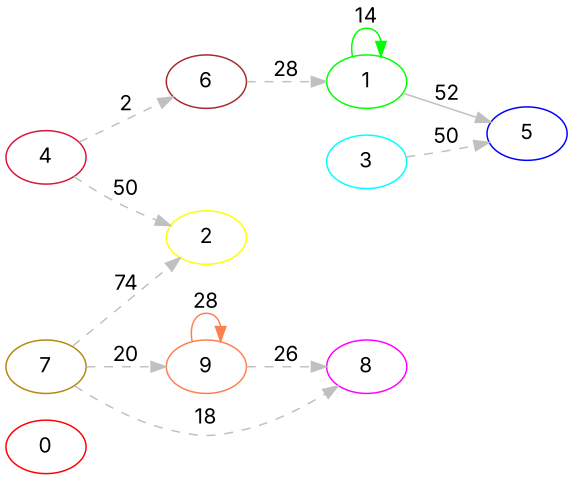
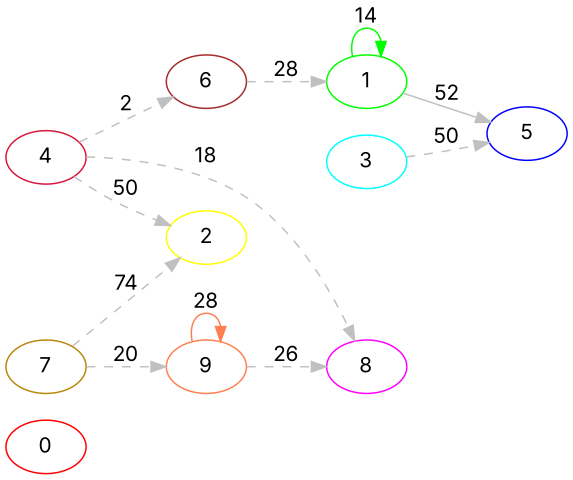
edge "7" -> "8": now "4" -> "8"
